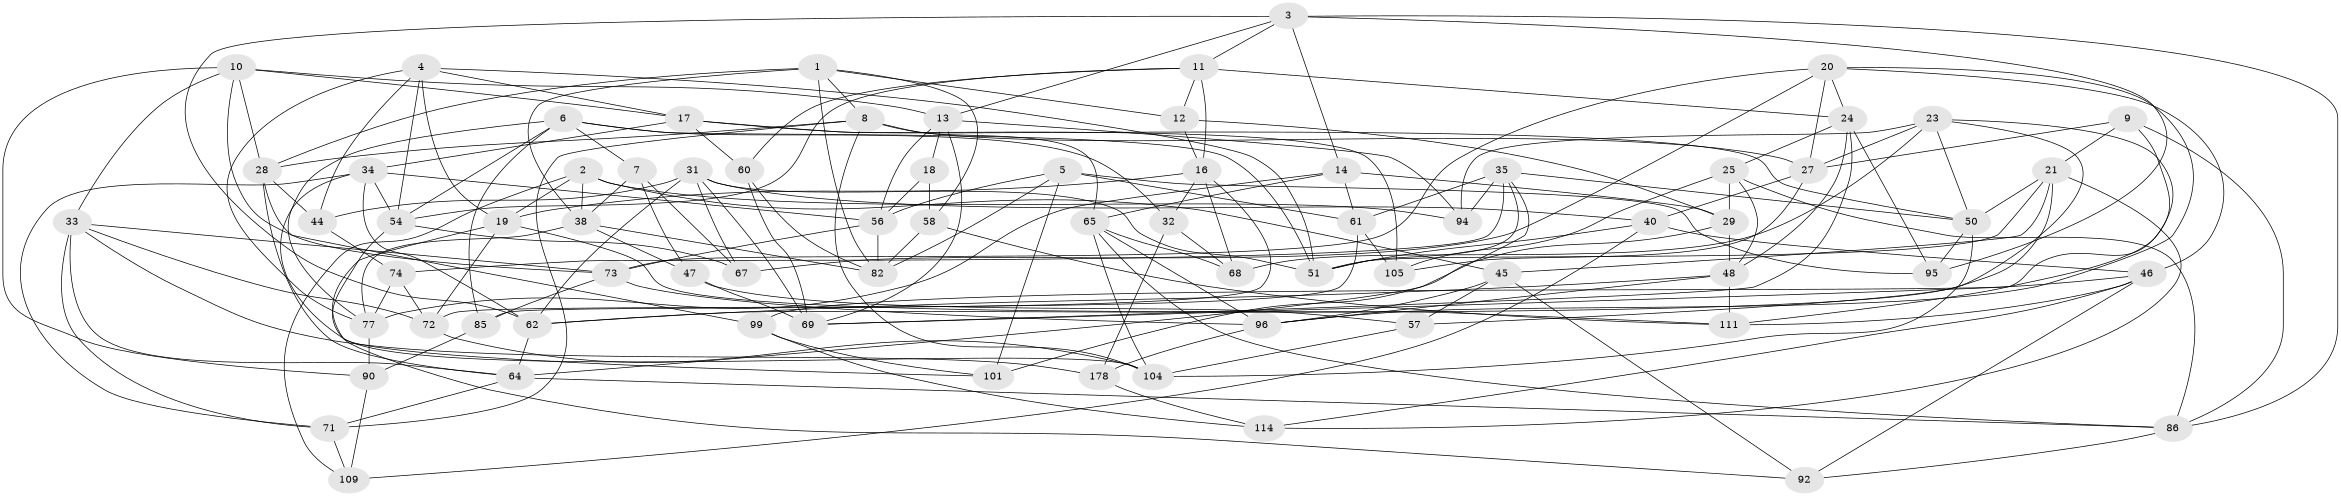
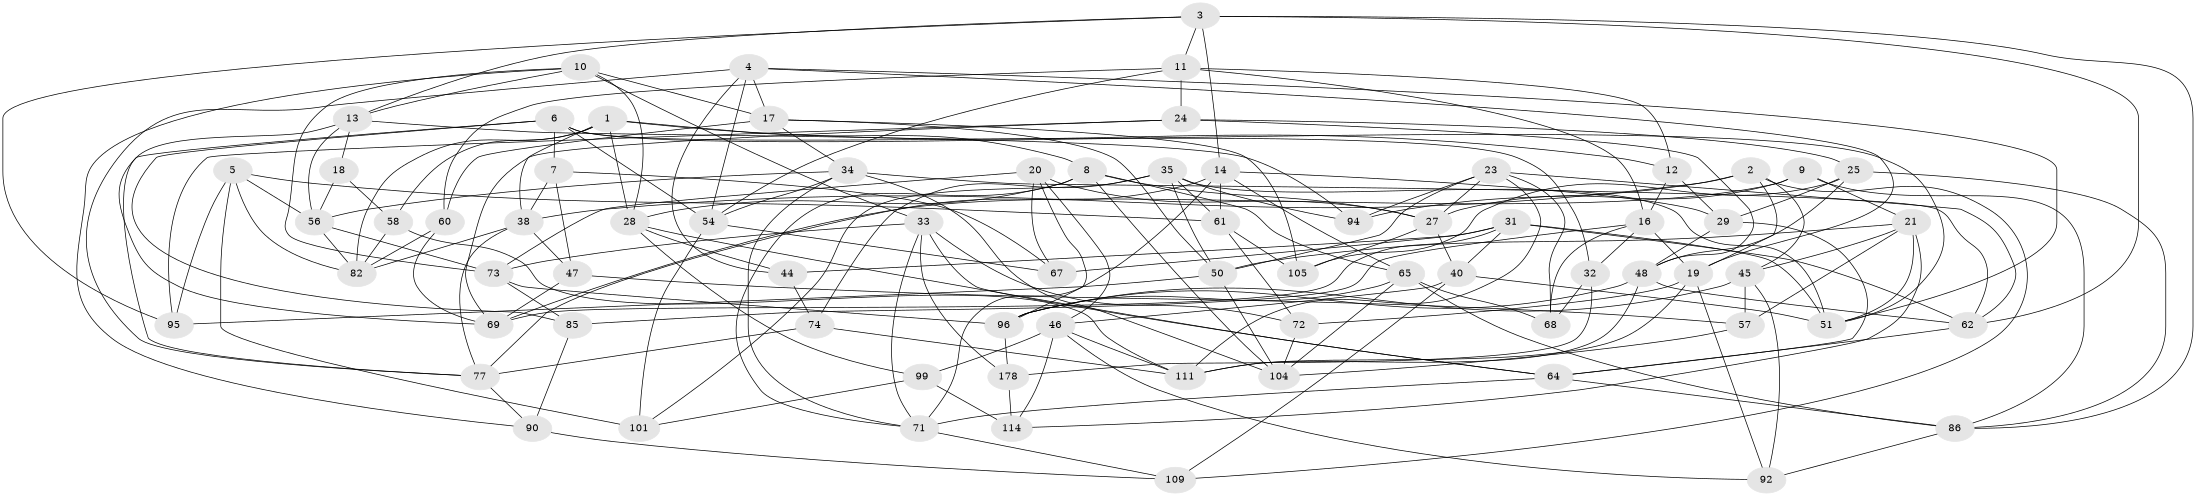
edge "20" -- "24": removed
edge "14" -- "71": added
edge "74" -- "72": now "74" -- "111"
